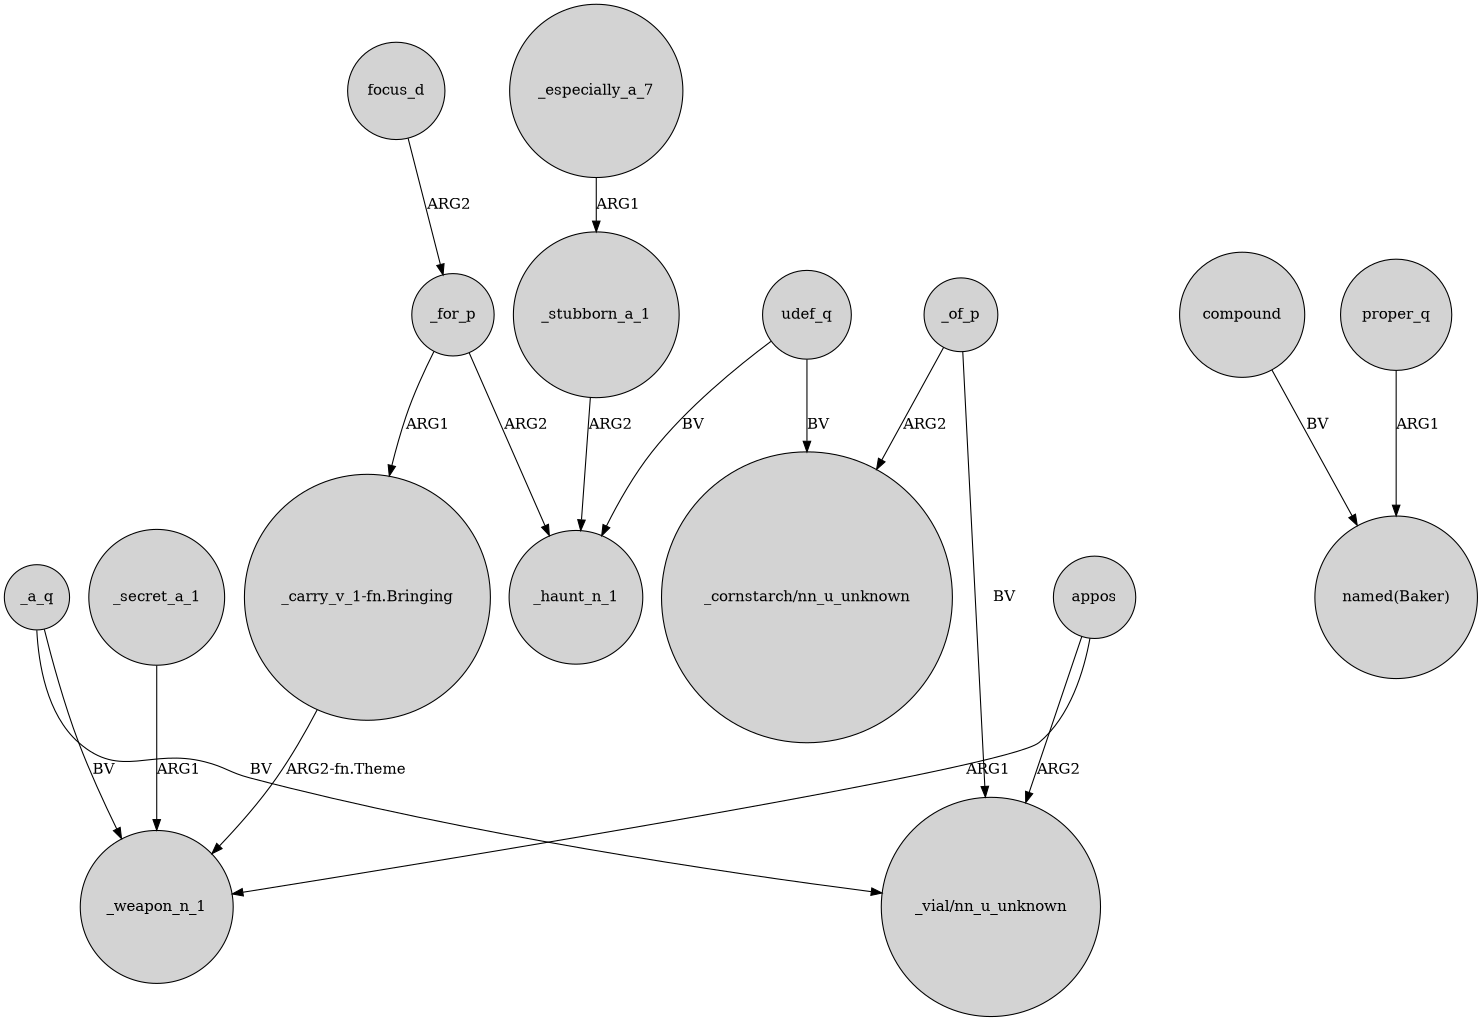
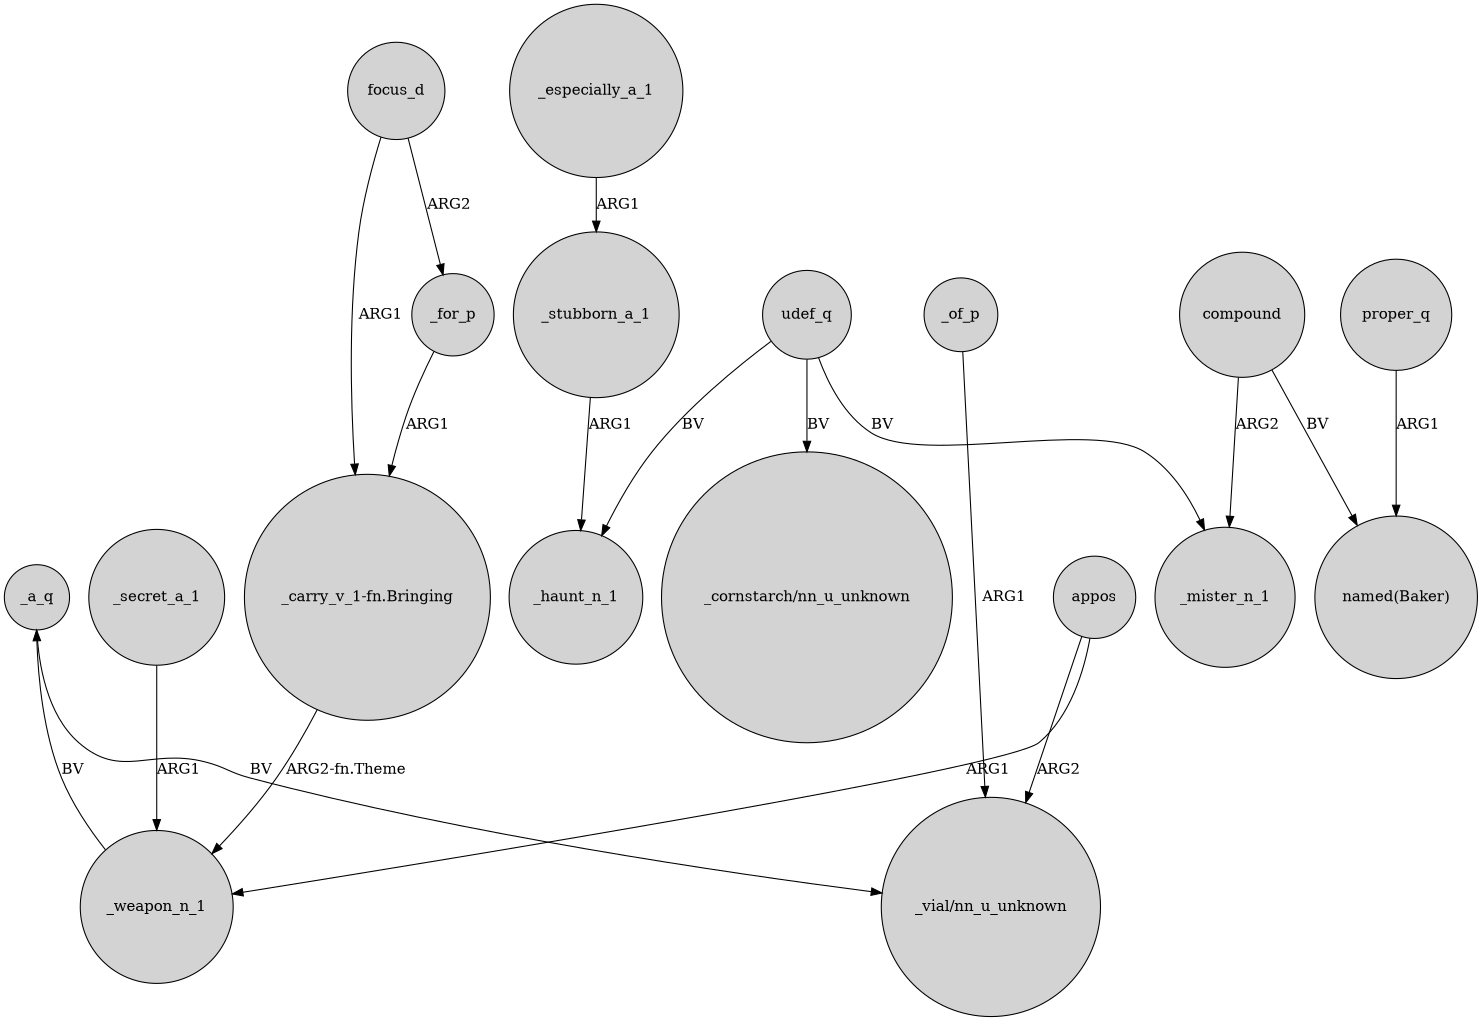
node "_especially_a_7": label "_especially_a_7" -> "_especially_a_1"
edge "focus_d" -> "_carry_v_1-fn.Bringing": added, label "ARG1"
edge "_of_p" -> "_cornstarch/nn_u_unknown": removed, label "ARG2"
edge "_stubborn_a_1" -> "_haunt_n_1": label "ARG2" -> "ARG1"
edge "_for_p" -> "_haunt_n_1": removed, label "ARG2"
edge "_of_p" -> "_vial/nn_u_unknown": label "BV" -> "ARG1"
node "_mister_n_1": added
edge "_a_q" -> "_weapon_n_1": reversed
